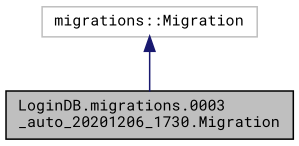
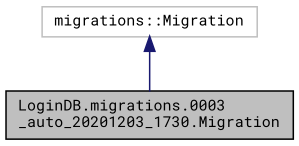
node "LoginDB.migrations.0003 _auto_20201206_1730.Migration": label "LoginDB.migrations.0003 _auto_20201206_1730.Migration" -> "LoginDB.migrations.0003 _auto_20201203_1730.Migration"
